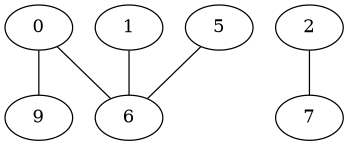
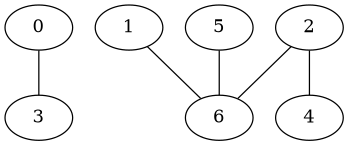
edge "0" -- "6": now "2" -- "6"
node "9": label "9" -> "3"
node "7": label "7" -> "4"
